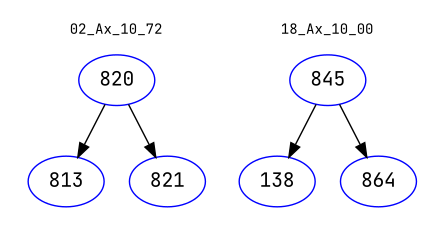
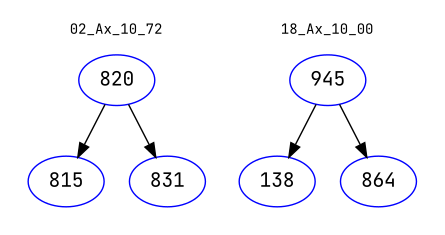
node "845": label "845" -> "945"
node "813": label "813" -> "815"
node "821": label "821" -> "831"
